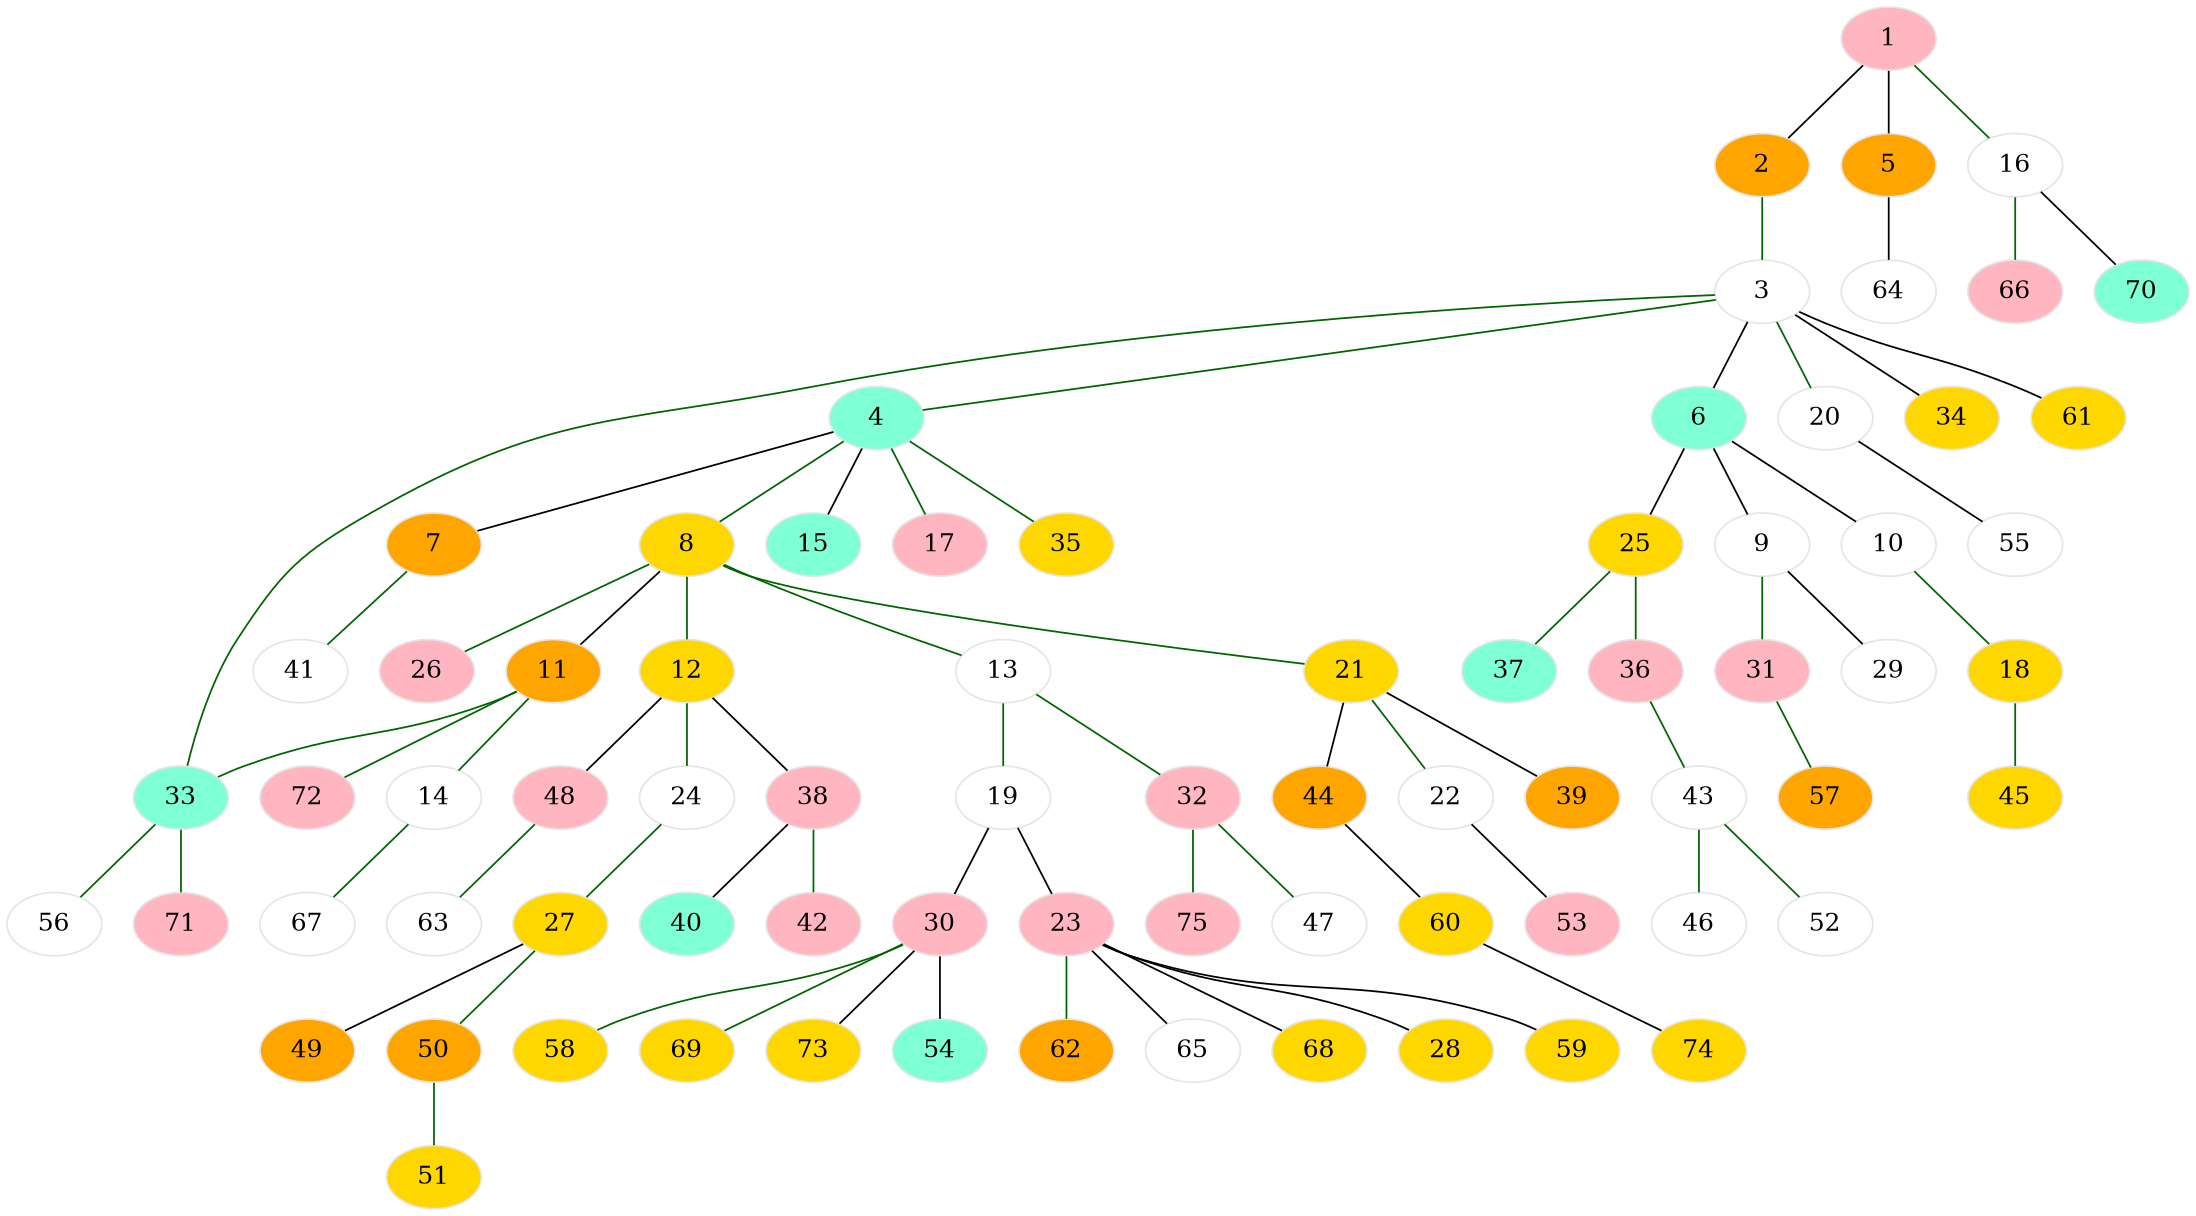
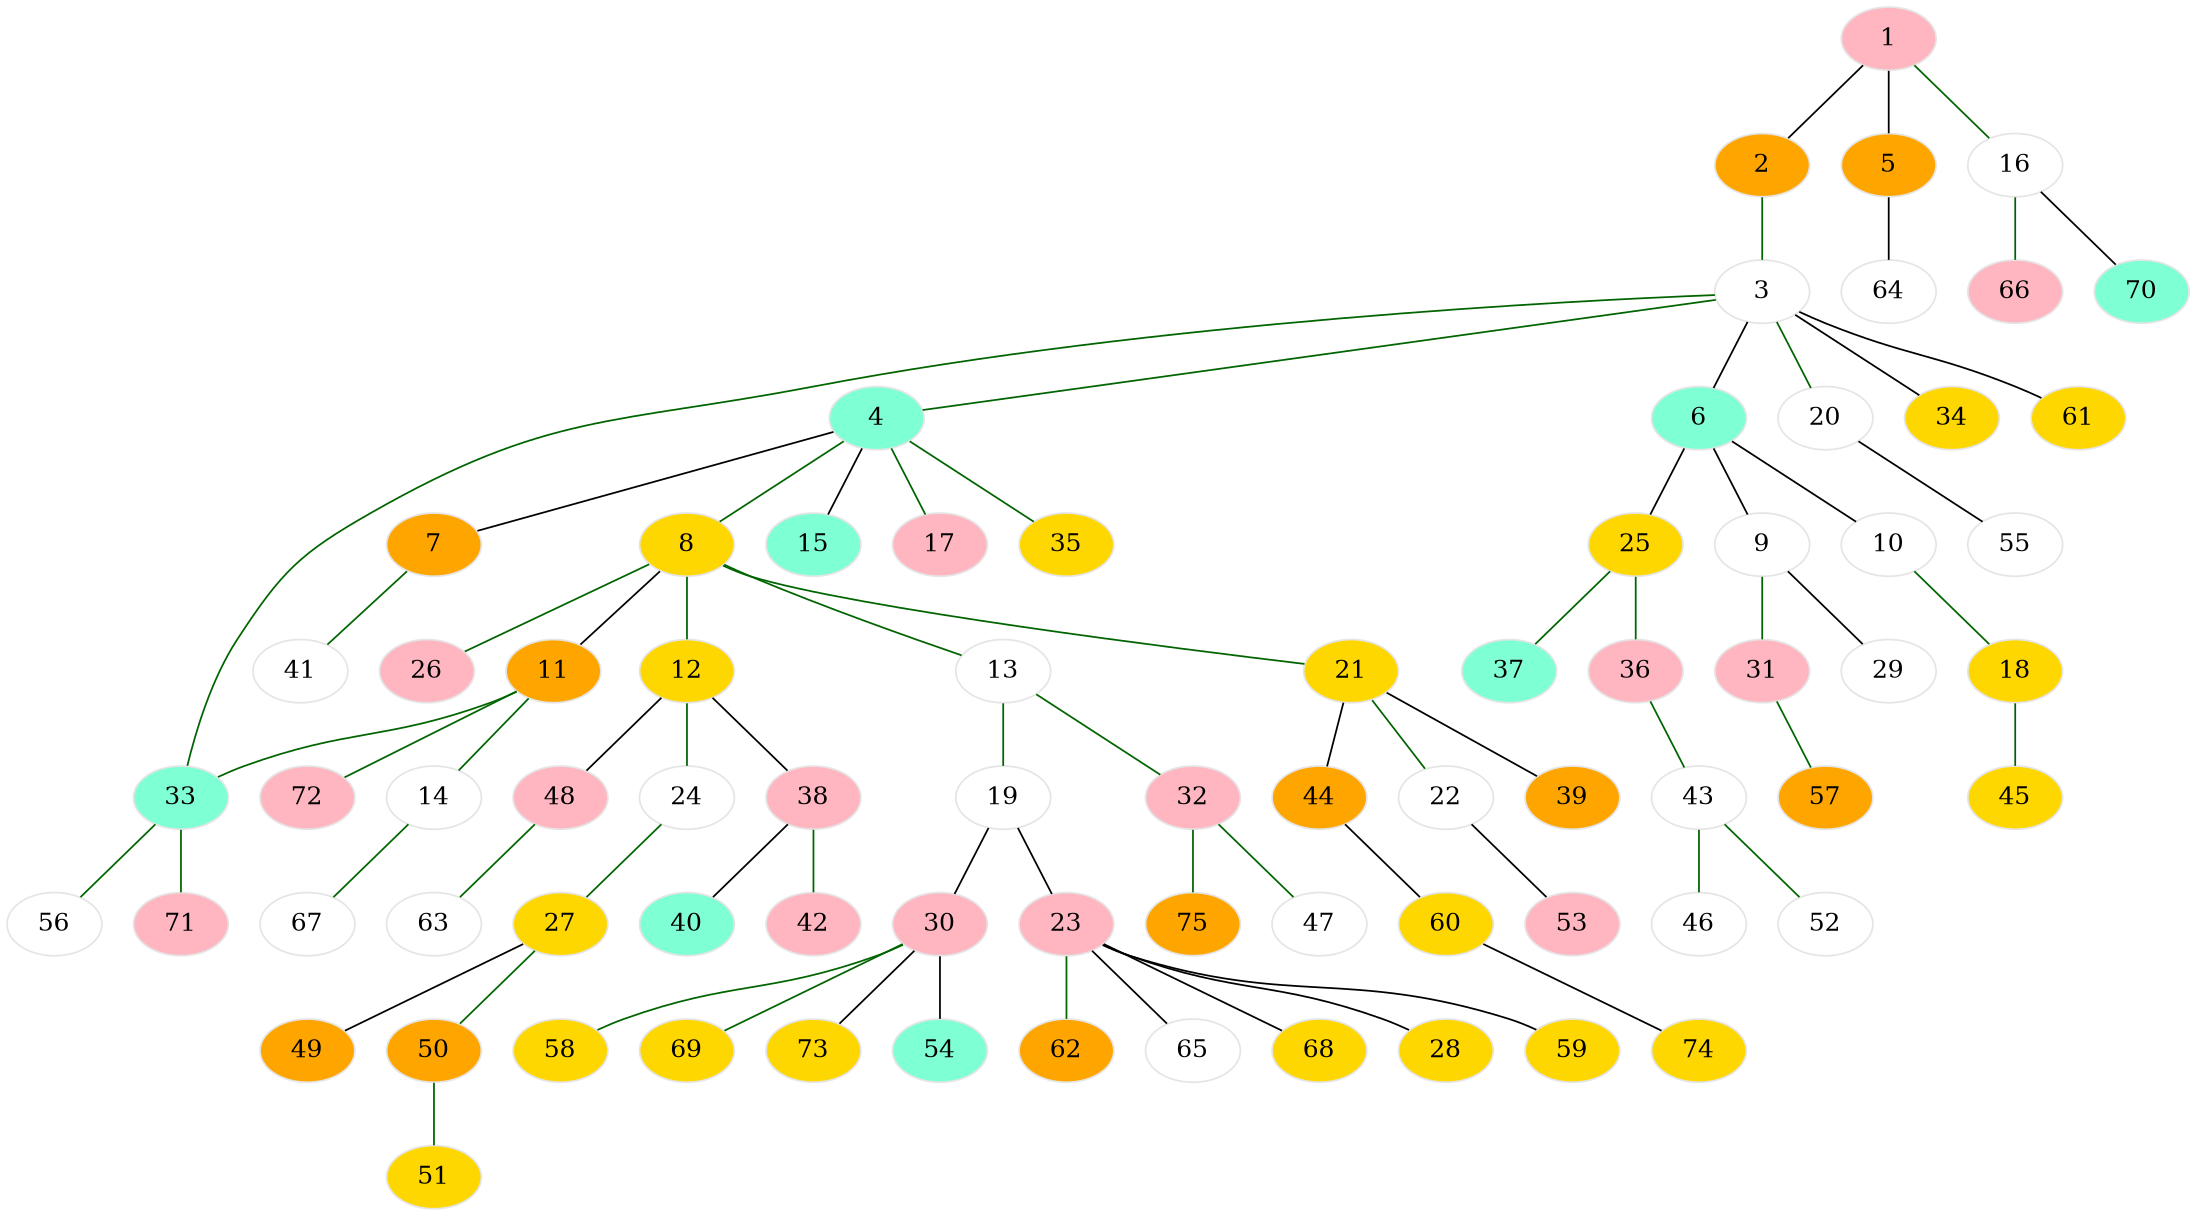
node "75": fillcolor lightpink -> orange
